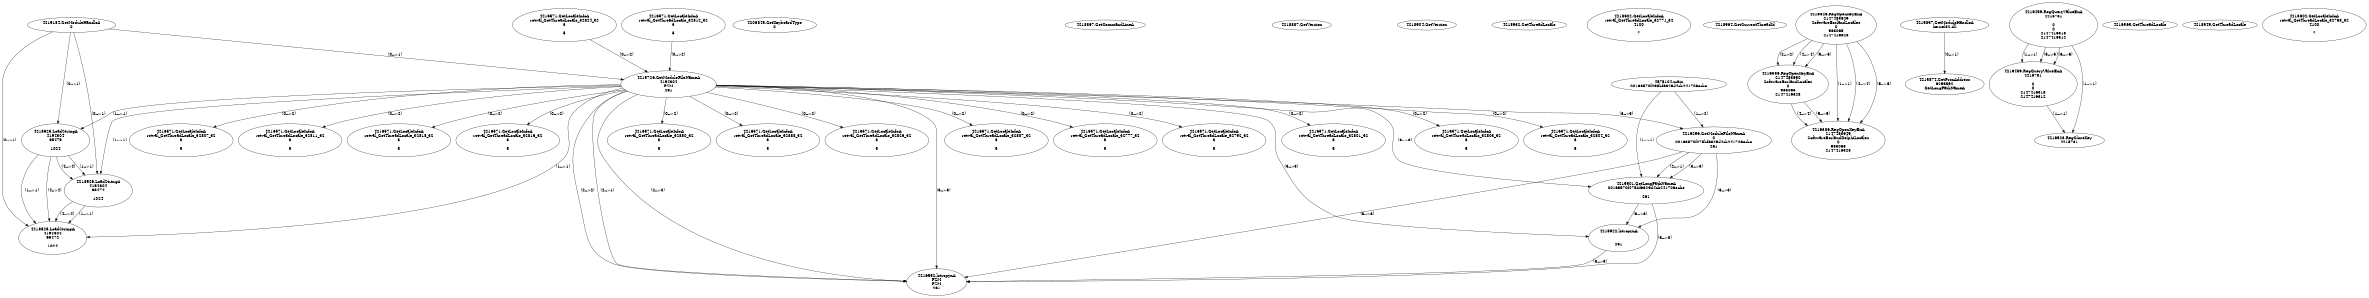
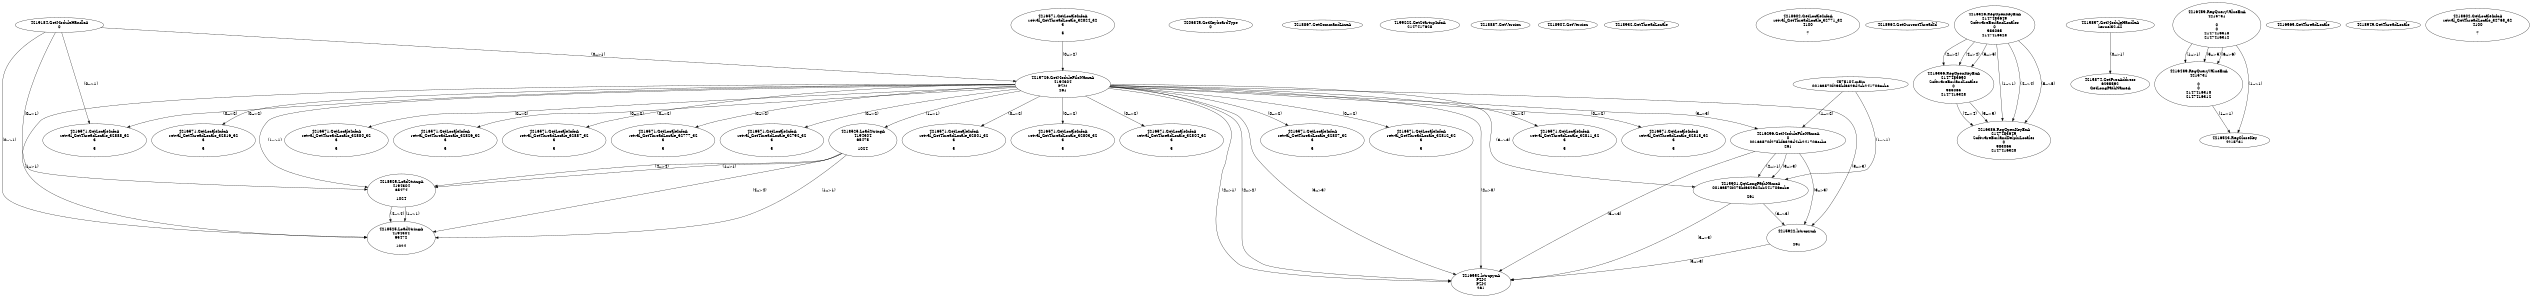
node "4199222.GetStartupInfoA 2147417628": added
edge "4216571.GetLocaleInfoA retval_GetThreadLocale_32812_32 3 5" -> "4215726.GetModuleFileNameA 4194304 PZM 261": reversed
edge "4219184.GetModuleHandleA 0" -> "4218525.LoadStringA 4194304 65475 1024": now "4219184.GetModuleHandleA 0" -> "4216571.GetLocaleInfoA retval_GetThreadLocale_32888_32 3 5"
